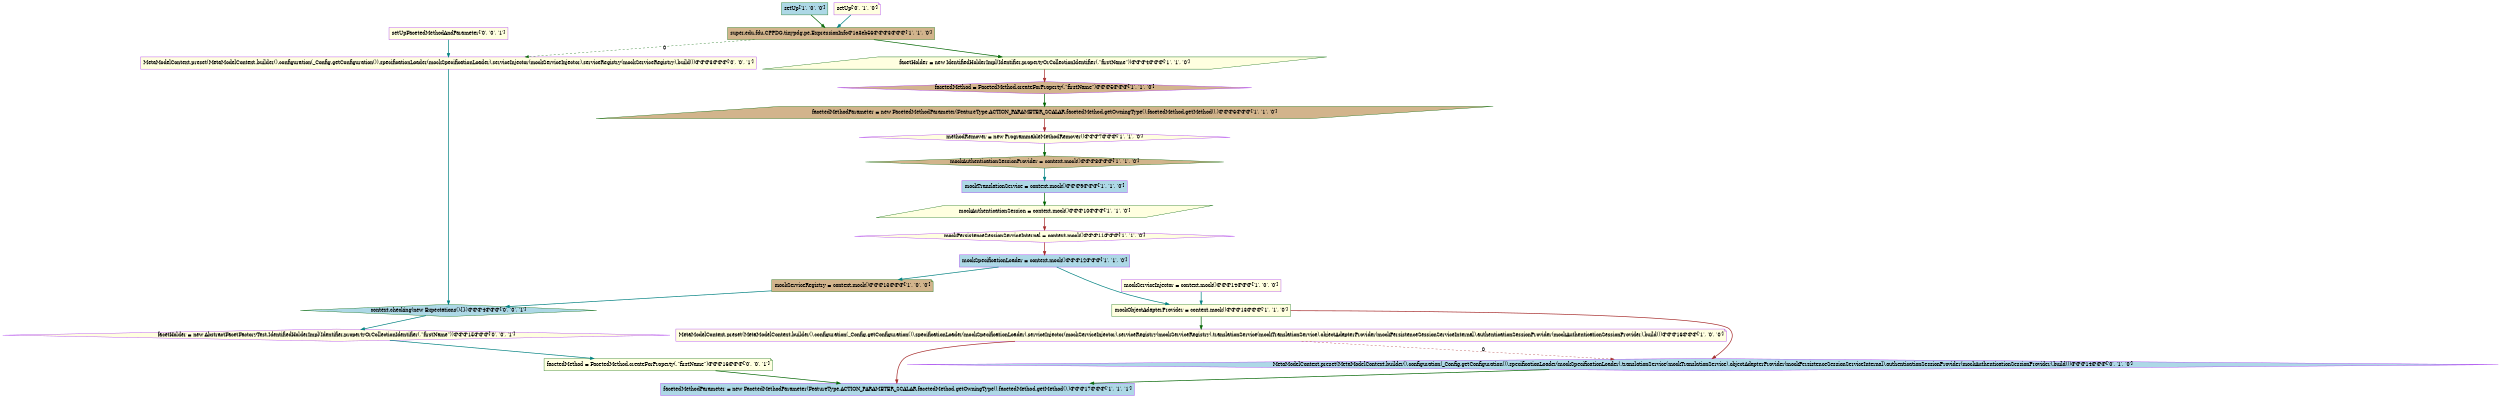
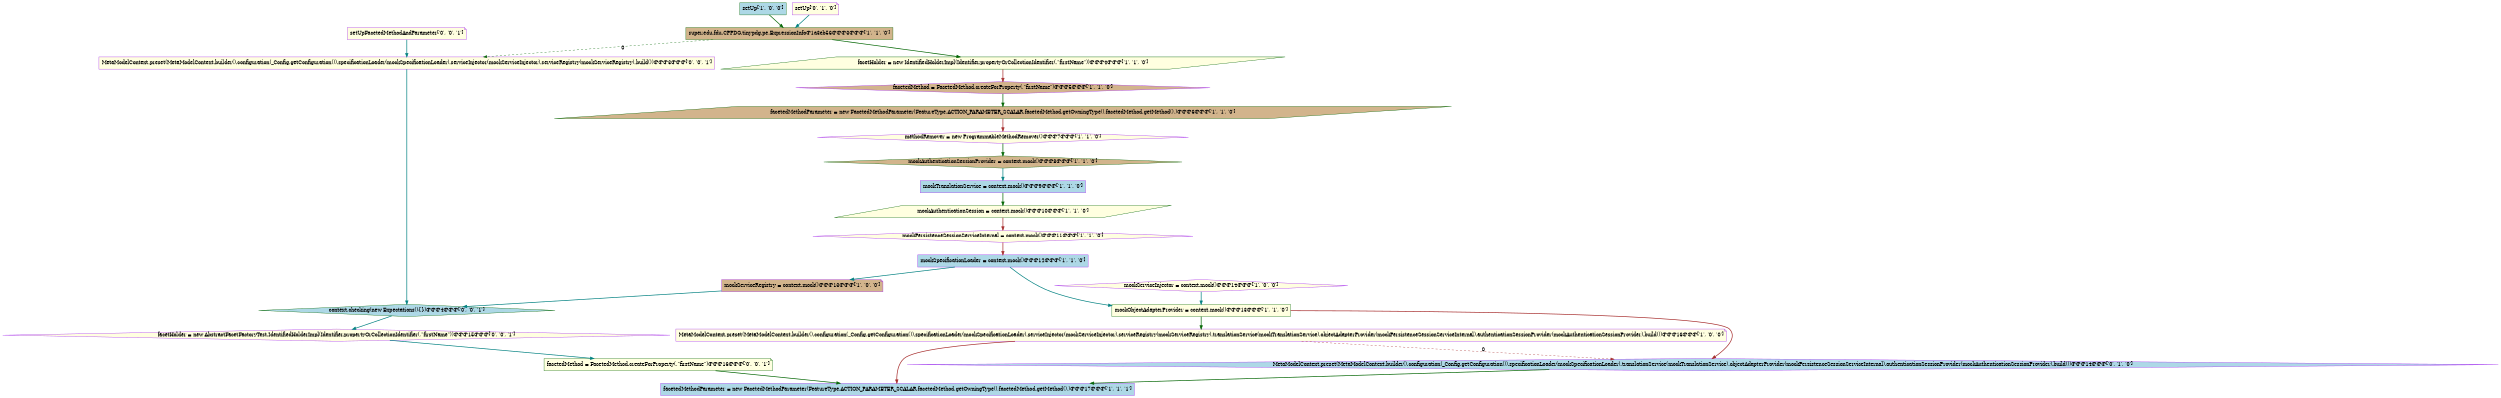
node "setUpFacetedMethodAndParameter['0', '0', '1']": shape box -> note
node "mockServiceRegistry = context.mock()@@@13@@@['1', '0', '0']": color darkgreen -> purple
node "mockServiceInjector = context.mock()@@@14@@@['1', '0', '0']": shape box -> diamond
